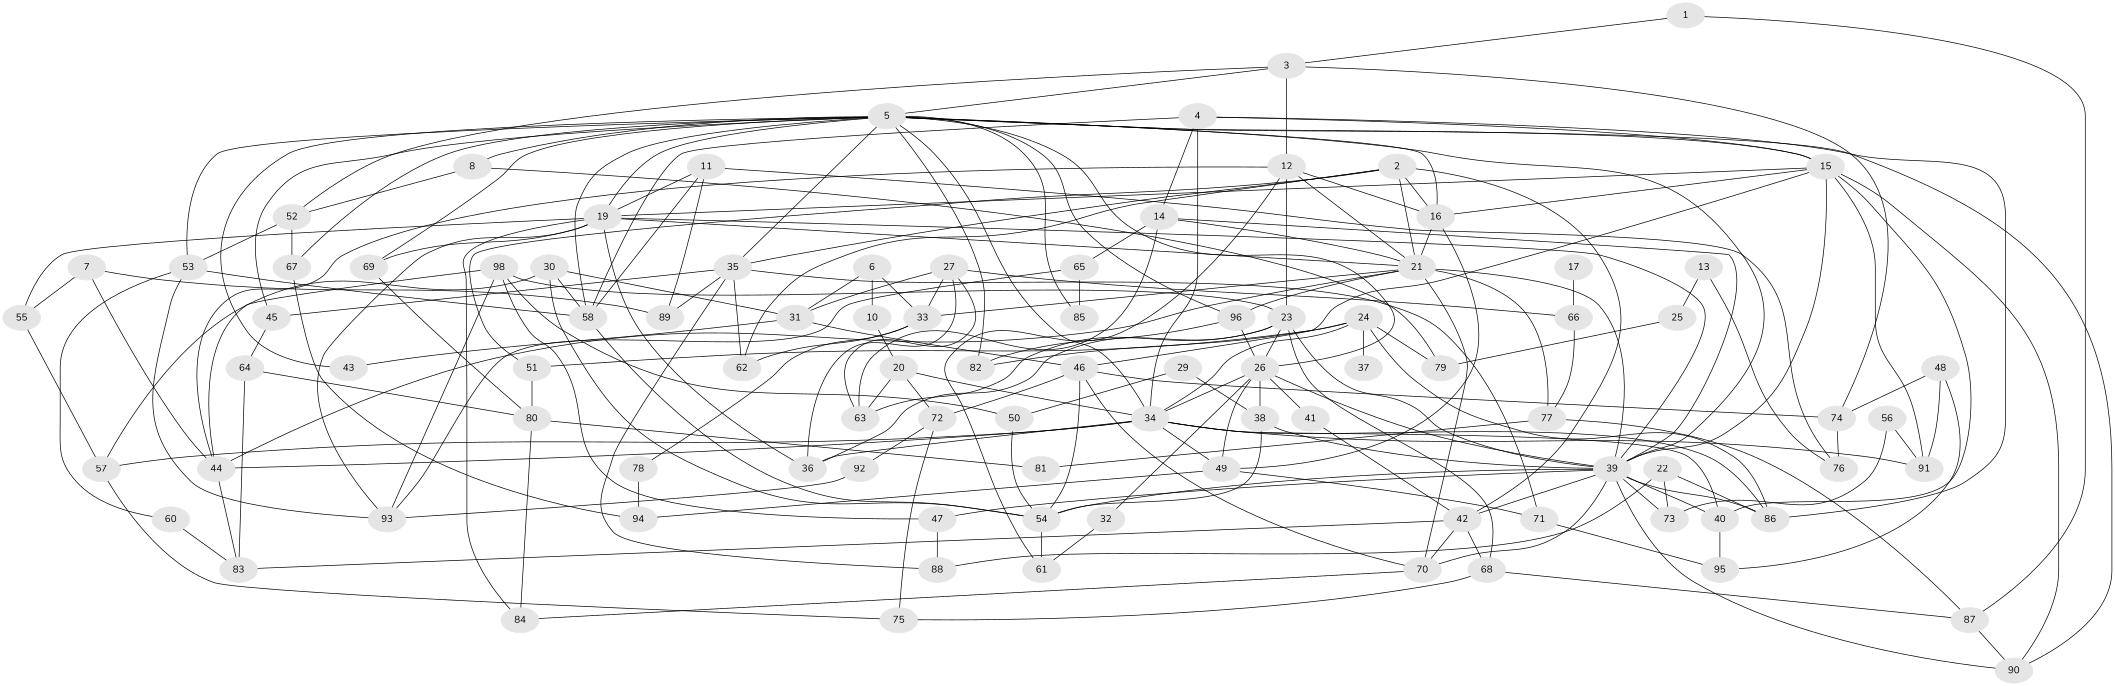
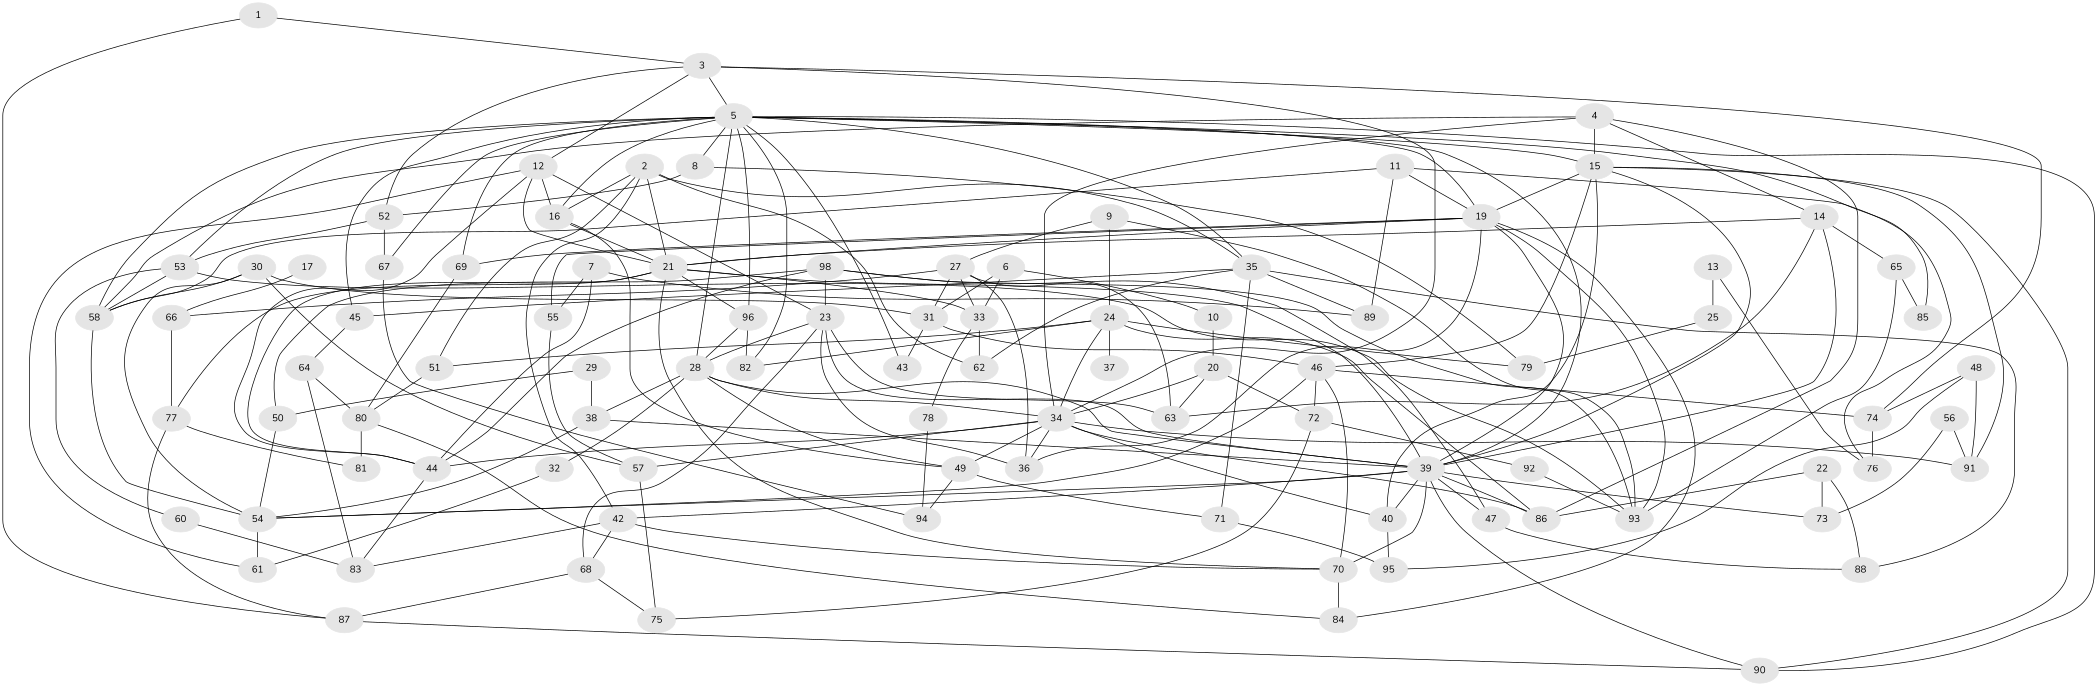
edge "15" -- "16": removed
node "9": added
edge "5" -- "34": now "3" -- "34"
node "26": label "26" -> "28"
node "41": removed
